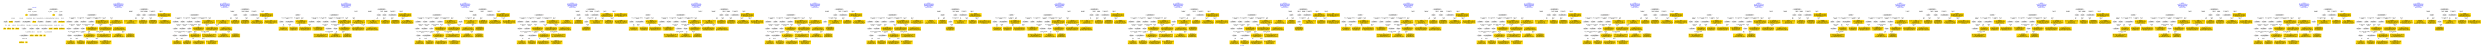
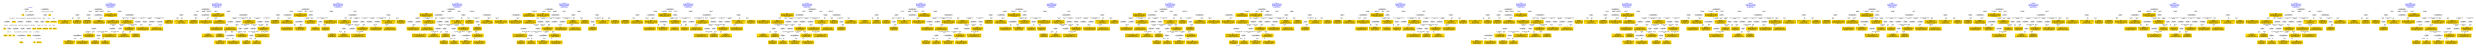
edge "E44_Place_Appellation1" -> "E53_Place1": reversed
